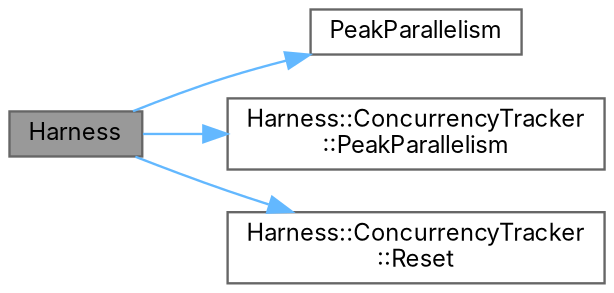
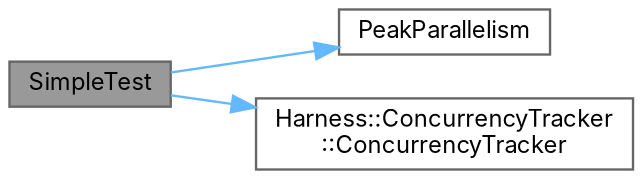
node "Harness": label "Harness" -> "SimpleTest"
node "Harness::ConcurrencyTracker ::PeakParallelism": label "Harness::ConcurrencyTracker ::PeakParallelism" -> "Harness::ConcurrencyTracker ::ConcurrencyTracker"
node "Harness::ConcurrencyTracker ::Reset": removed
